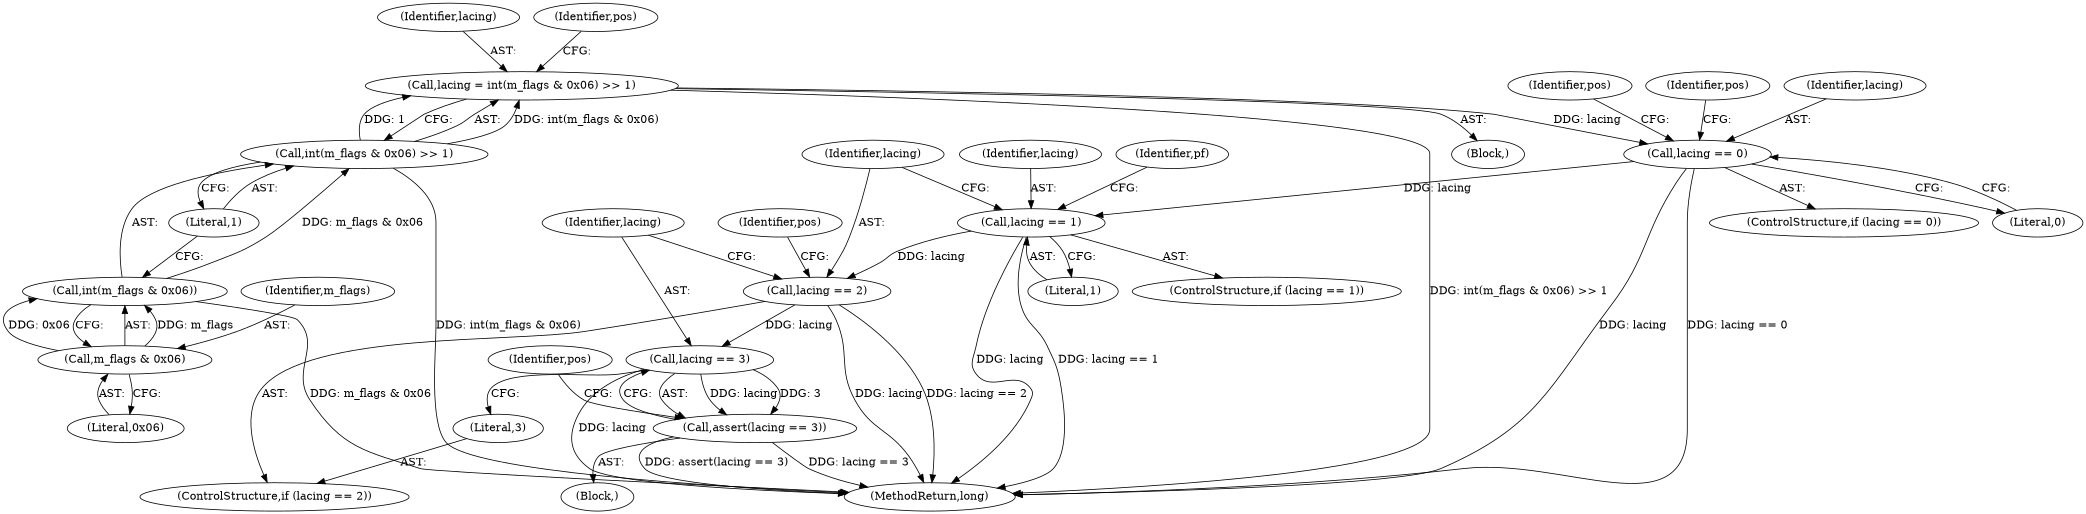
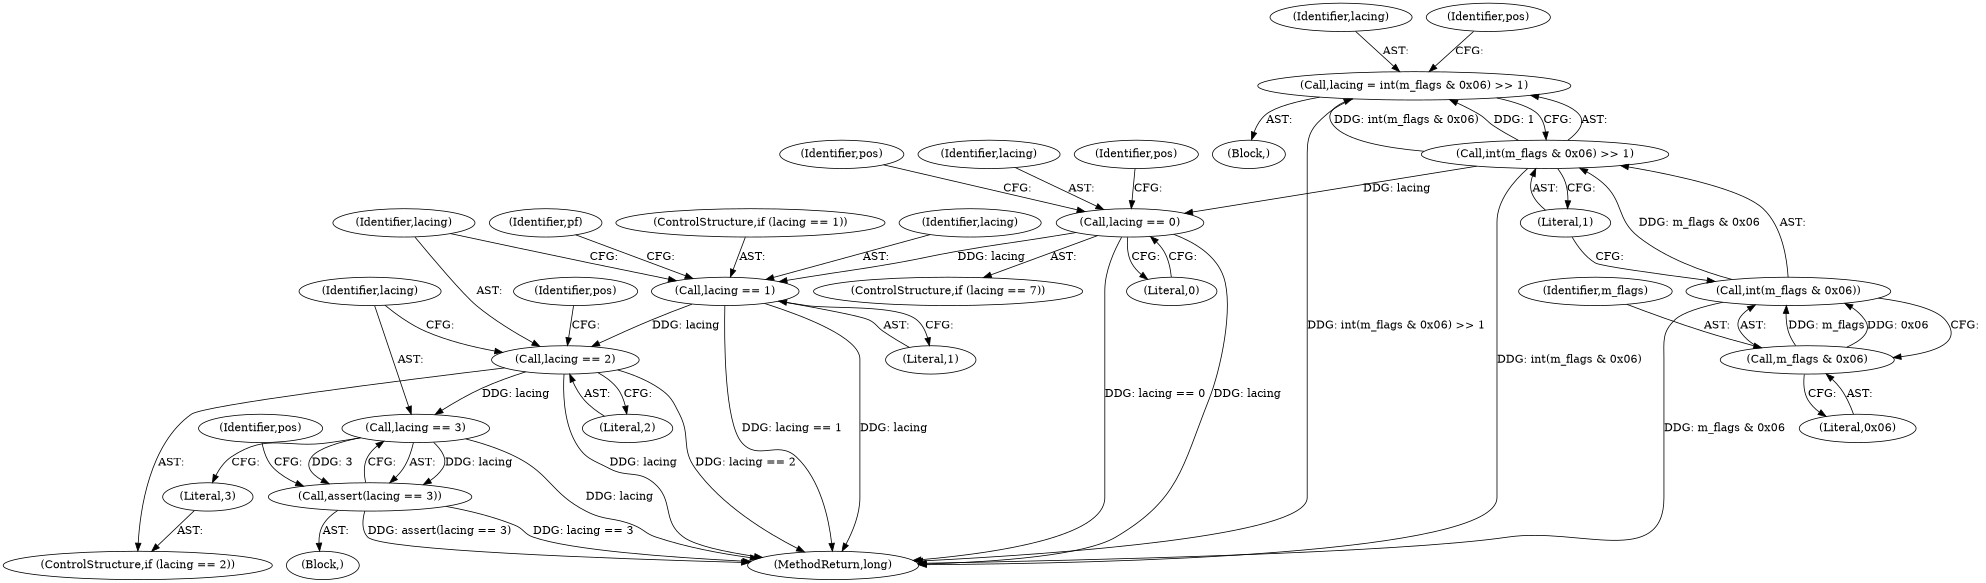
edge "(Call,lacing = int(m_flags & 0x06) >> 1)" -> "(Call,lacing == 0)": now "(Call,int(m_flags & 0x06) >> 1)" -> "(Call,lacing == 0)"
node "(ControlStructure,if (lacing == 0))": label "(ControlStructure,if (lacing == 0))" -> "(ControlStructure,if (lacing == 7))"
edge "(Call,lacing == 1)" -> "(ControlStructure,if (lacing == 1))": reversed
node "(Literal,2)": added
